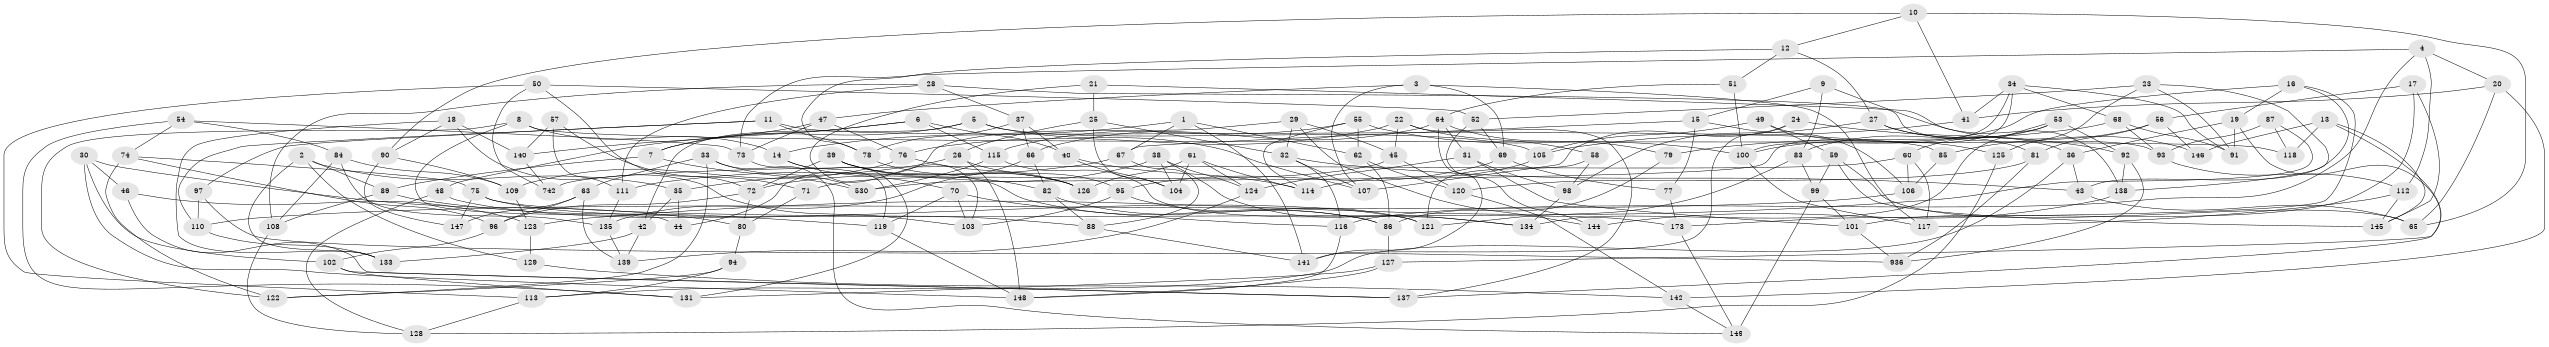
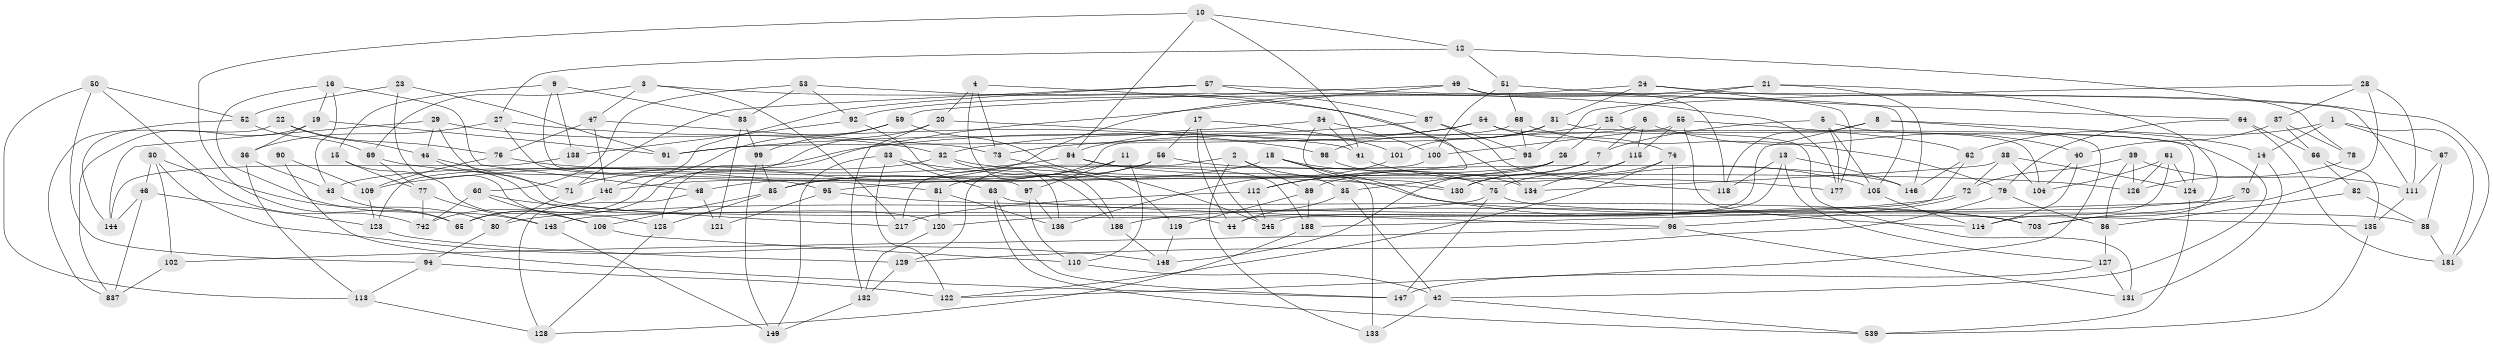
edge "10" -- "90": now "10" -- "84"
edge "49" -- "118": added
edge "57" -- "87": added
edge "34" -- "68": now "51" -- "68"
edge "21" -- "71": added
edge "16" -- "100": now "16" -- "48"
edge "15" -- "67": removed
edge "11" -- "78": removed
edge "64" -- "31": now "24" -- "31"
edge "18" -- "90": now "18" -- "75"
edge "23" -- "138": removed
edge "50" -- "72": now "50" -- "94"
node "58": removed
edge "39" -- "82": now "39" -- "111"
edge "9" -- "97": added
edge "17" -- "44": added
node "530": label "530" -> "130"
node "107": label "107" -> "177"
edge "62" -- "86": now "62" -- "146"
edge "85" -- "125": added
edge "77" -- "742": added
edge "46" -- "144": added
edge "70" -- "119": removed
edge "99" -- "101": now "99" -- "85"
node "108": label "108" -> "188"
node "103": label "103" -> "703"
node "116": label "116" -> "186"
node "173": label "173" -> "143"
node "117": label "117" -> "217"
node "145": label "145" -> "245"
edge "110" -- "133": now "110" -- "42"
edge "79" -- "129": added
node "139": label "139" -> "539"
node "141": label "141" -> "181"
node "936": label "936" -> "136"
edge "102" -- "131": now "96" -- "131"
edge "127" -- "148": now "127" -- "147"
node "137": label "137" -> "837"
node "142": label "142" -> "132"
